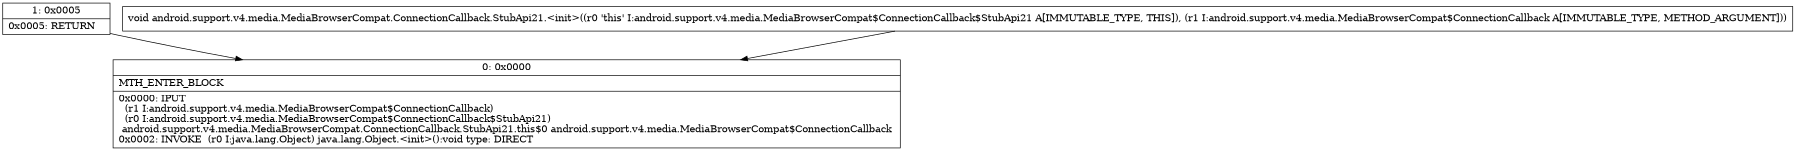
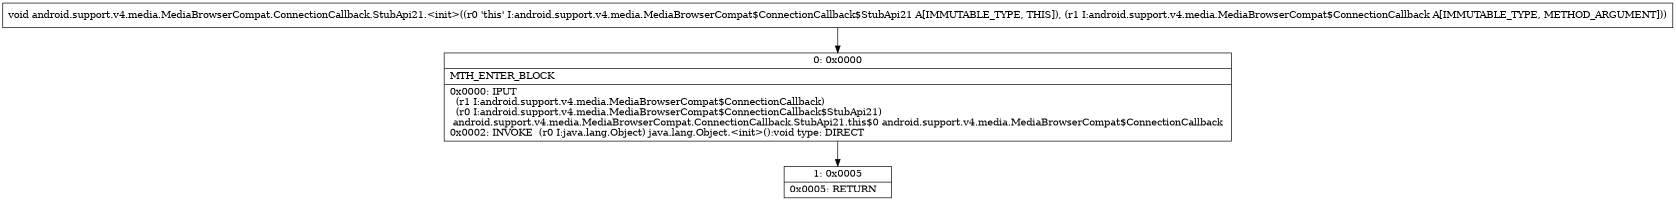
edge "1: 0x0005" -> "0: 0x0000": reversed
